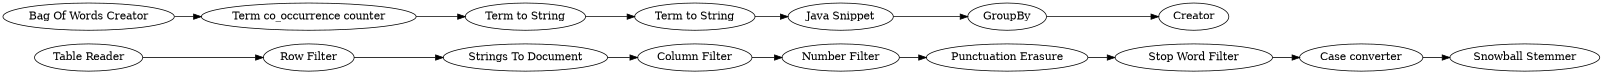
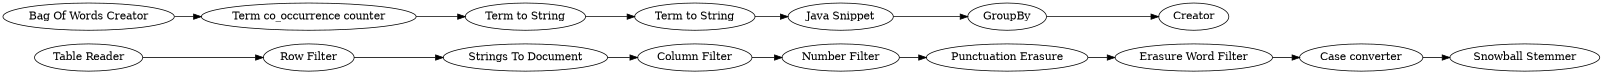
node "Stop Word Filter": label "Stop Word Filter" -> "Erasure Word Filter"
